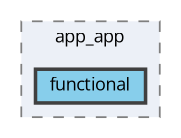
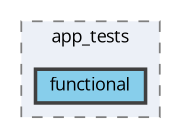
cluster "app_app": label "app_app" -> "app_tests"
